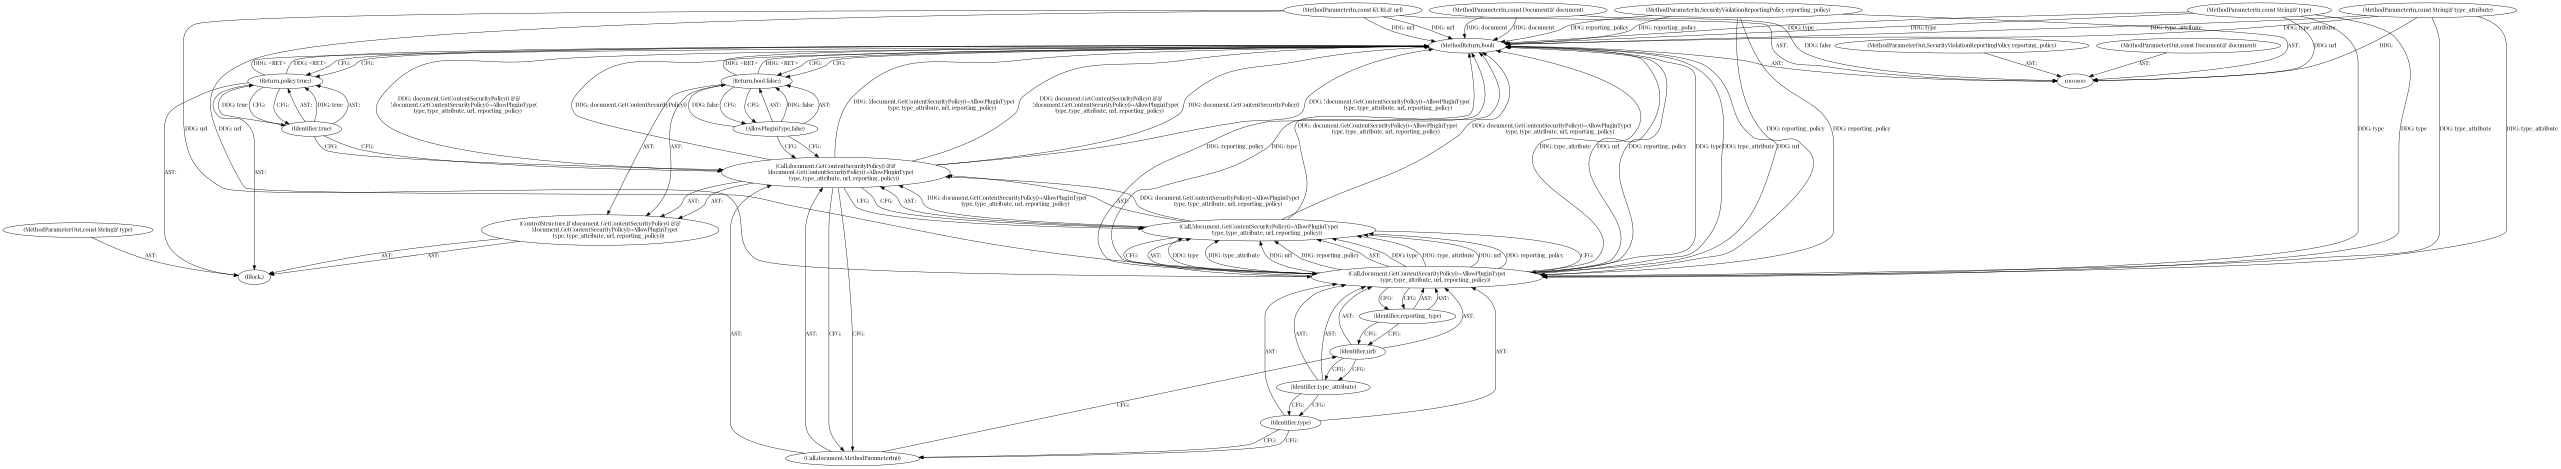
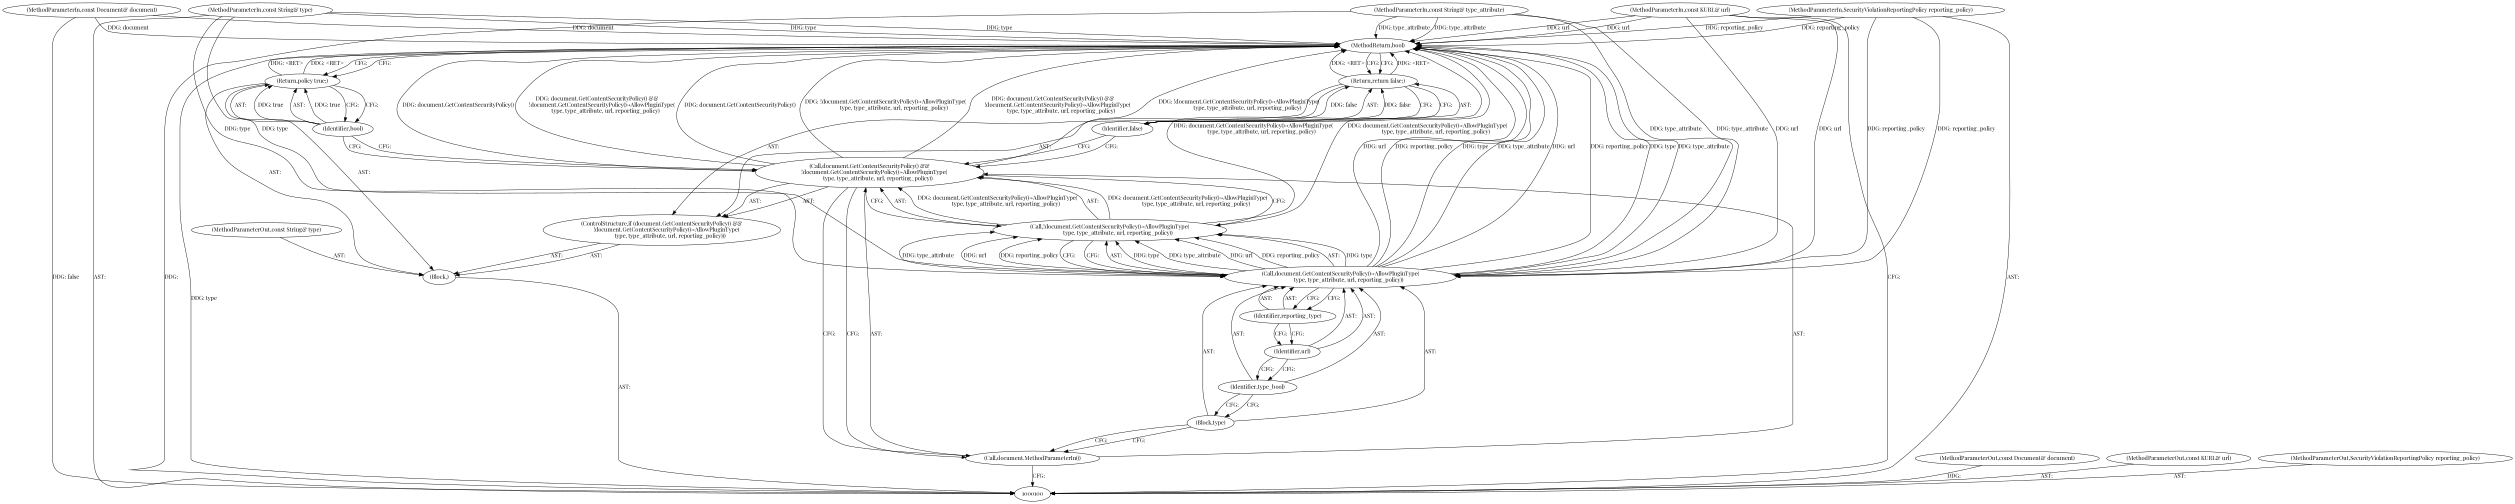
edge "(MethodParameterIn,const KURL& url)" -> "1000100": label "AST: " -> "CFG: "
edge "(MethodParameterIn,const String& type)" -> "1000100": label "DDG: url" -> "AST: "
edge "(MethodReturn,bool)" -> "1000100": label "AST: " -> "DDG: type"
edge "(MethodParameterOut,const Document& document)" -> "1000100": label "AST: " -> "DDG: "
node "(Return,bool false;)": label "(Return,bool false;)" -> "(Return,return false;)"
node "(Identifier,true)": label "(Identifier,true)" -> "(Identifier,bool)"
node "(AllowPluginType,false)": label "(AllowPluginType,false)" -> "(Identifier,false)"
node "(Identifier,type_attribute)": label "(Identifier,type_attribute)" -> "(Identifier,type_bool)"
edge "(Call,document.MethodParameterIn())" -> "(Identifier,url)": now "(Call,document.MethodParameterIn())" -> "1000100"
node "(Identifier,type)": label "(Identifier,type)" -> "(Block,type)"
node "(MethodParameterOut,const KURL& url)": added
edge "(Block,)" -> "1000100": added, label "AST:"
